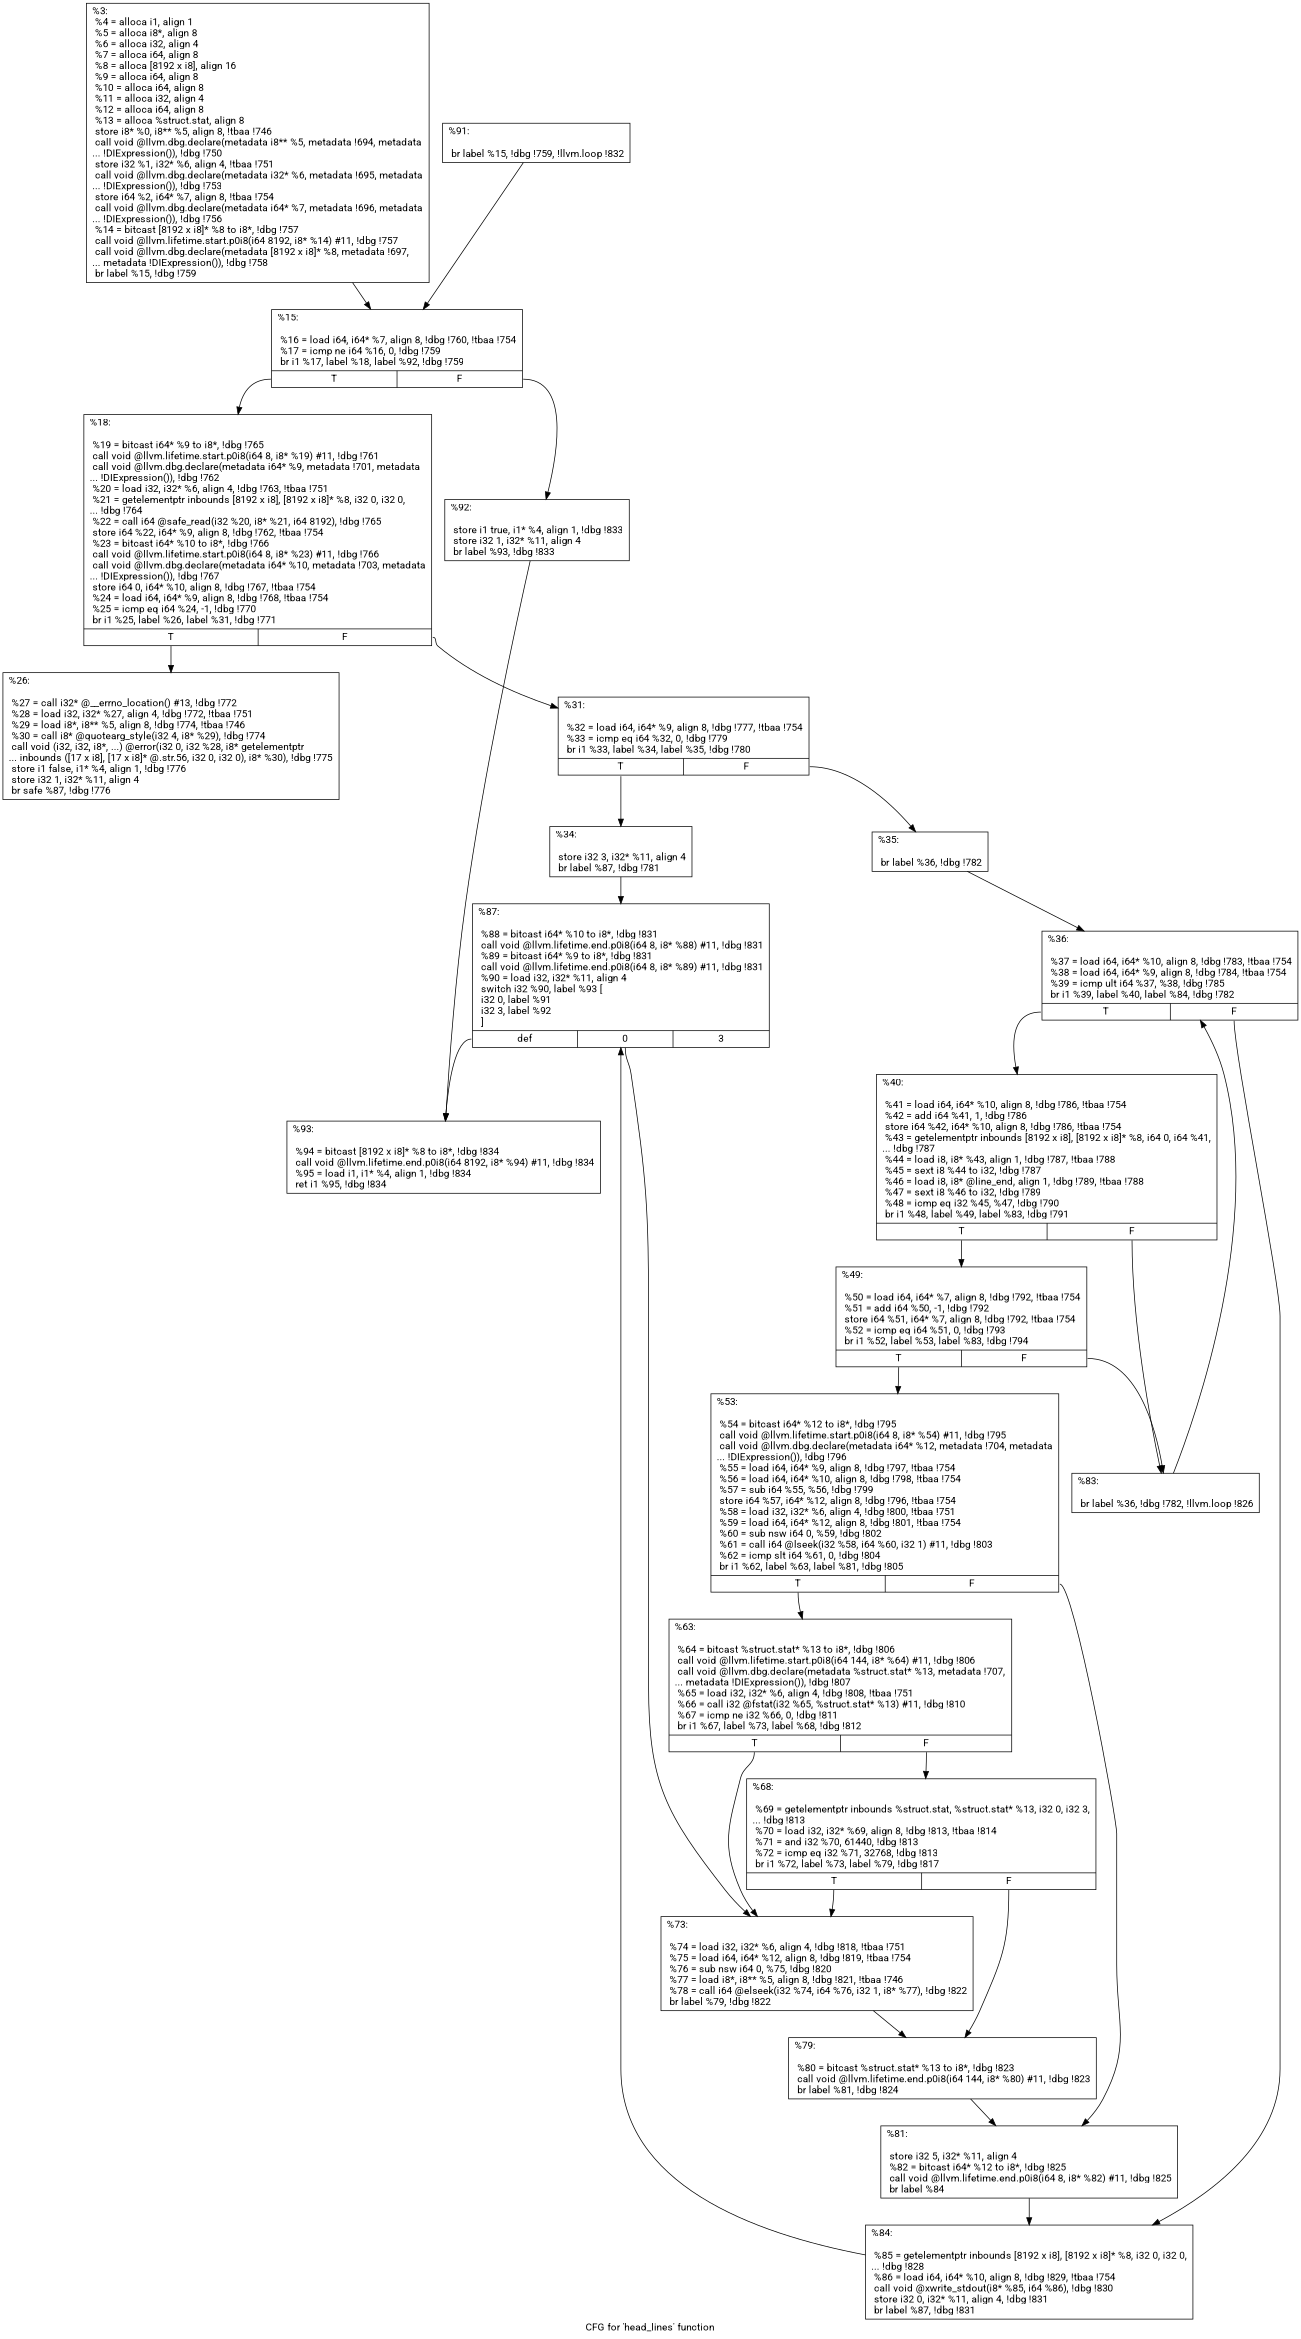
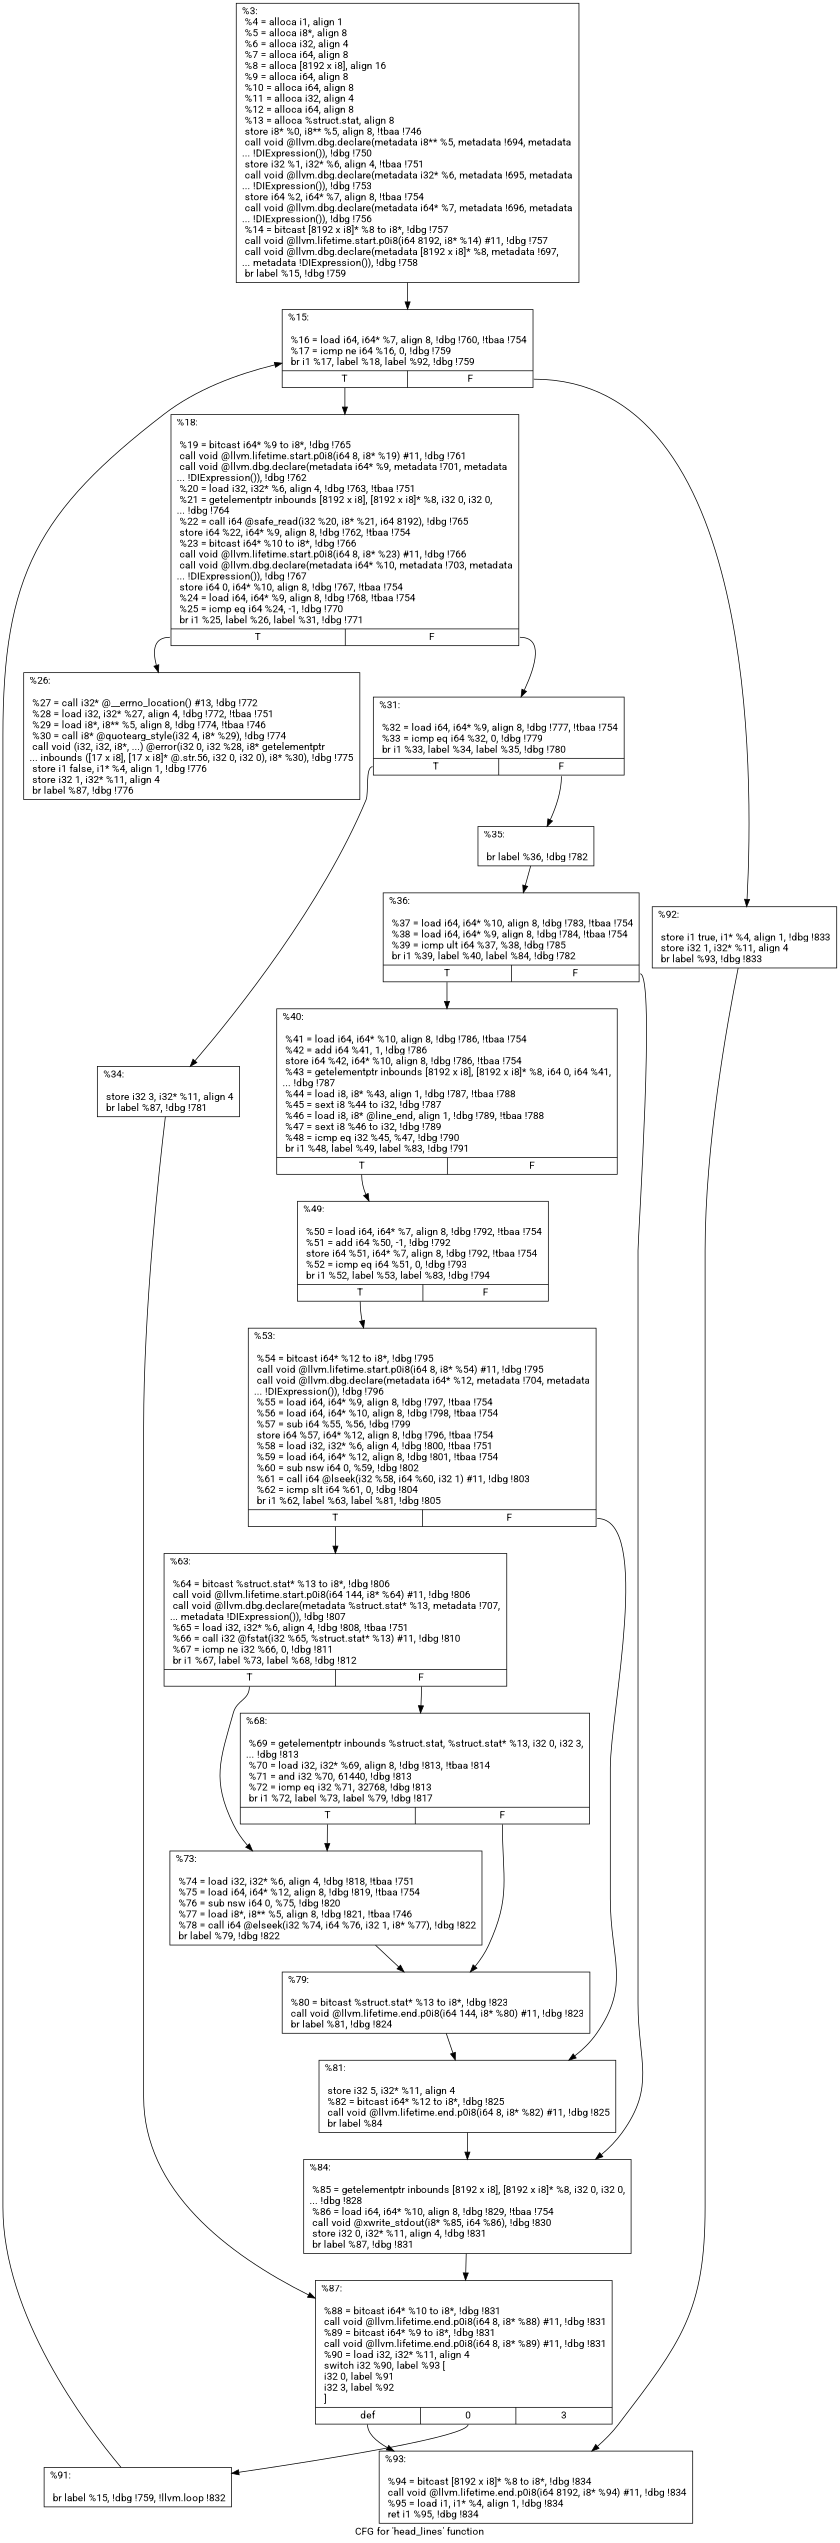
node "%26:": text "br safe %87, !dbg !776" -> "br label %87, !dbg !776"
edge "%87:" -> "%73:": now "%87:" -> "%91:"
node "%83:": removed
